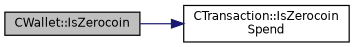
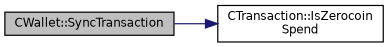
node "CWallet::IsZerocoin": label "CWallet::IsZerocoin" -> "CWallet::SyncTransaction"
